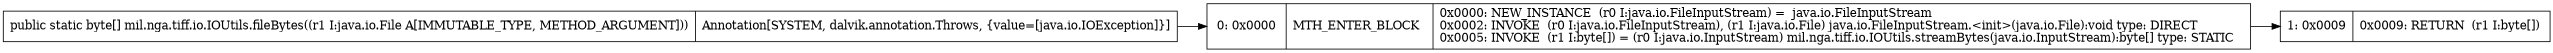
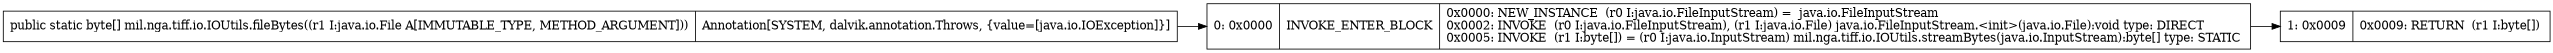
node "0: 0x0000": text "MTH_ENTER_BLOCK" -> "INVOKE_ENTER_BLOCK"
